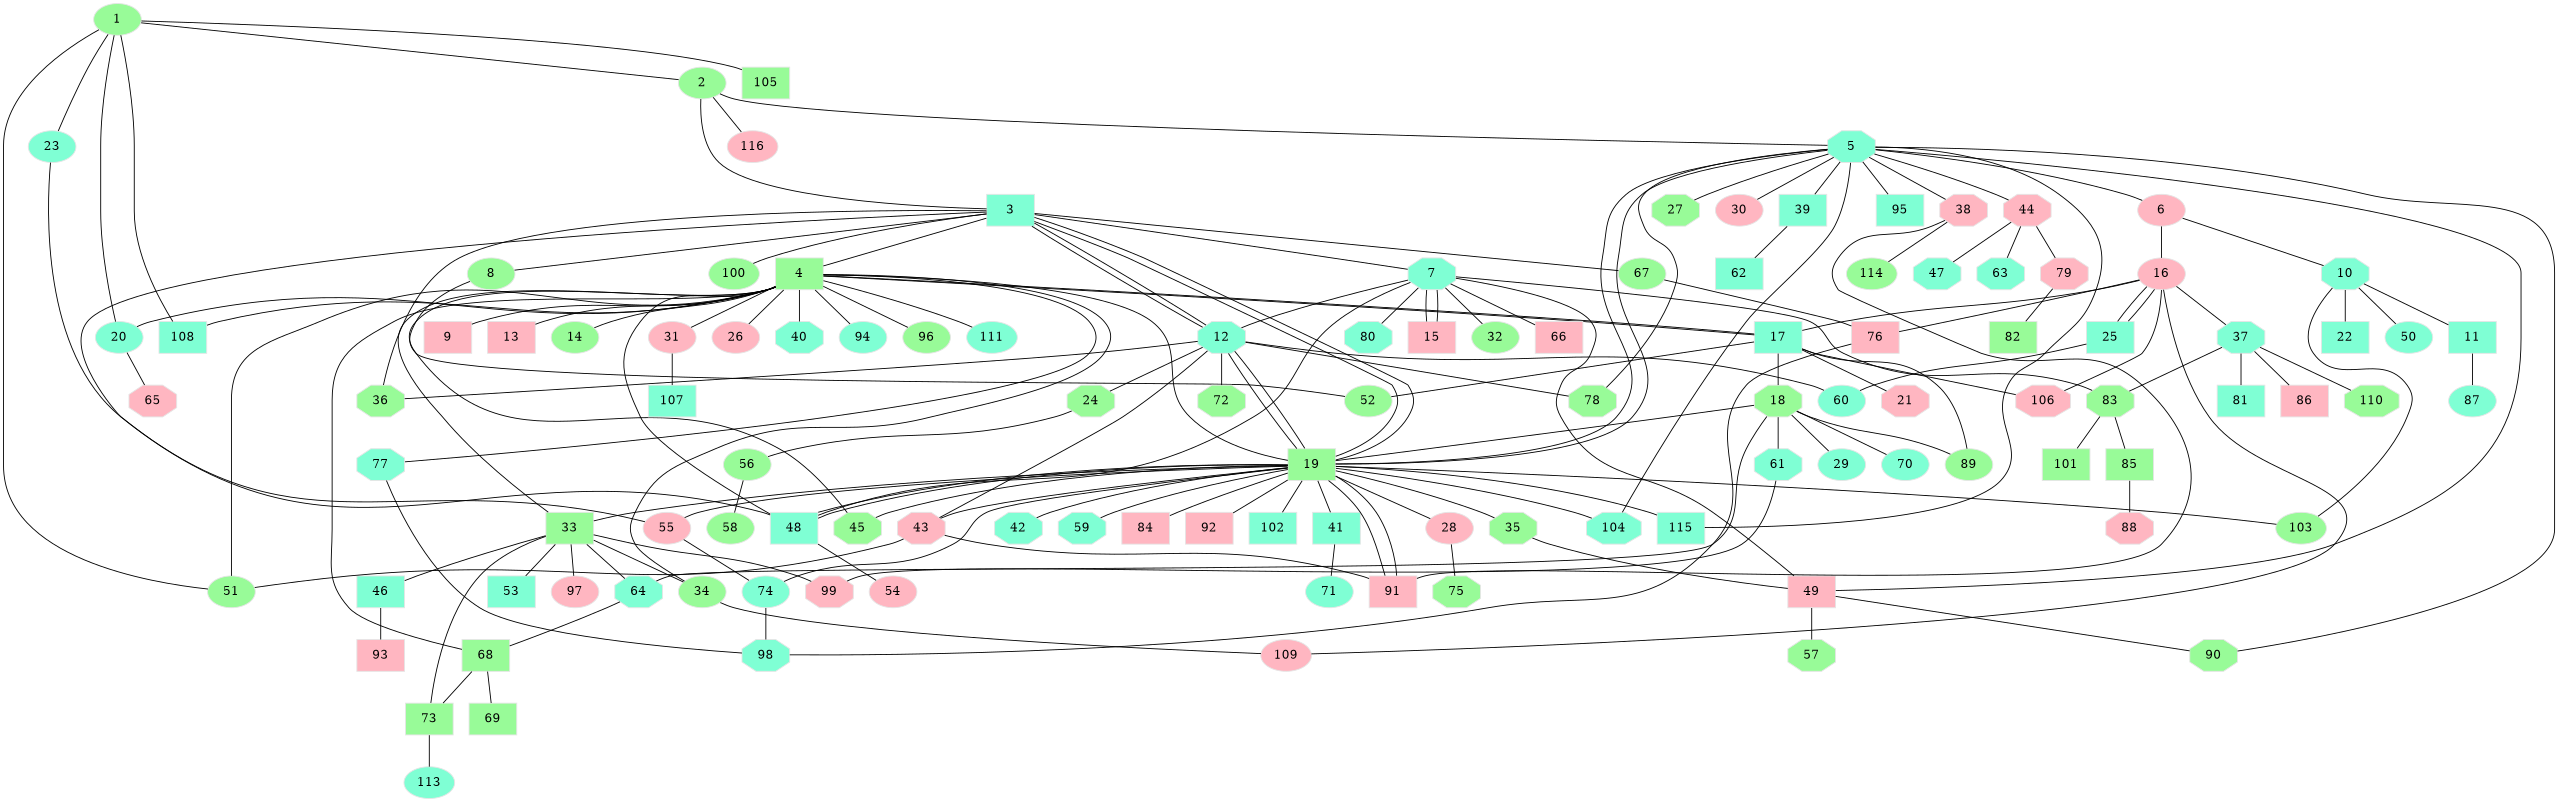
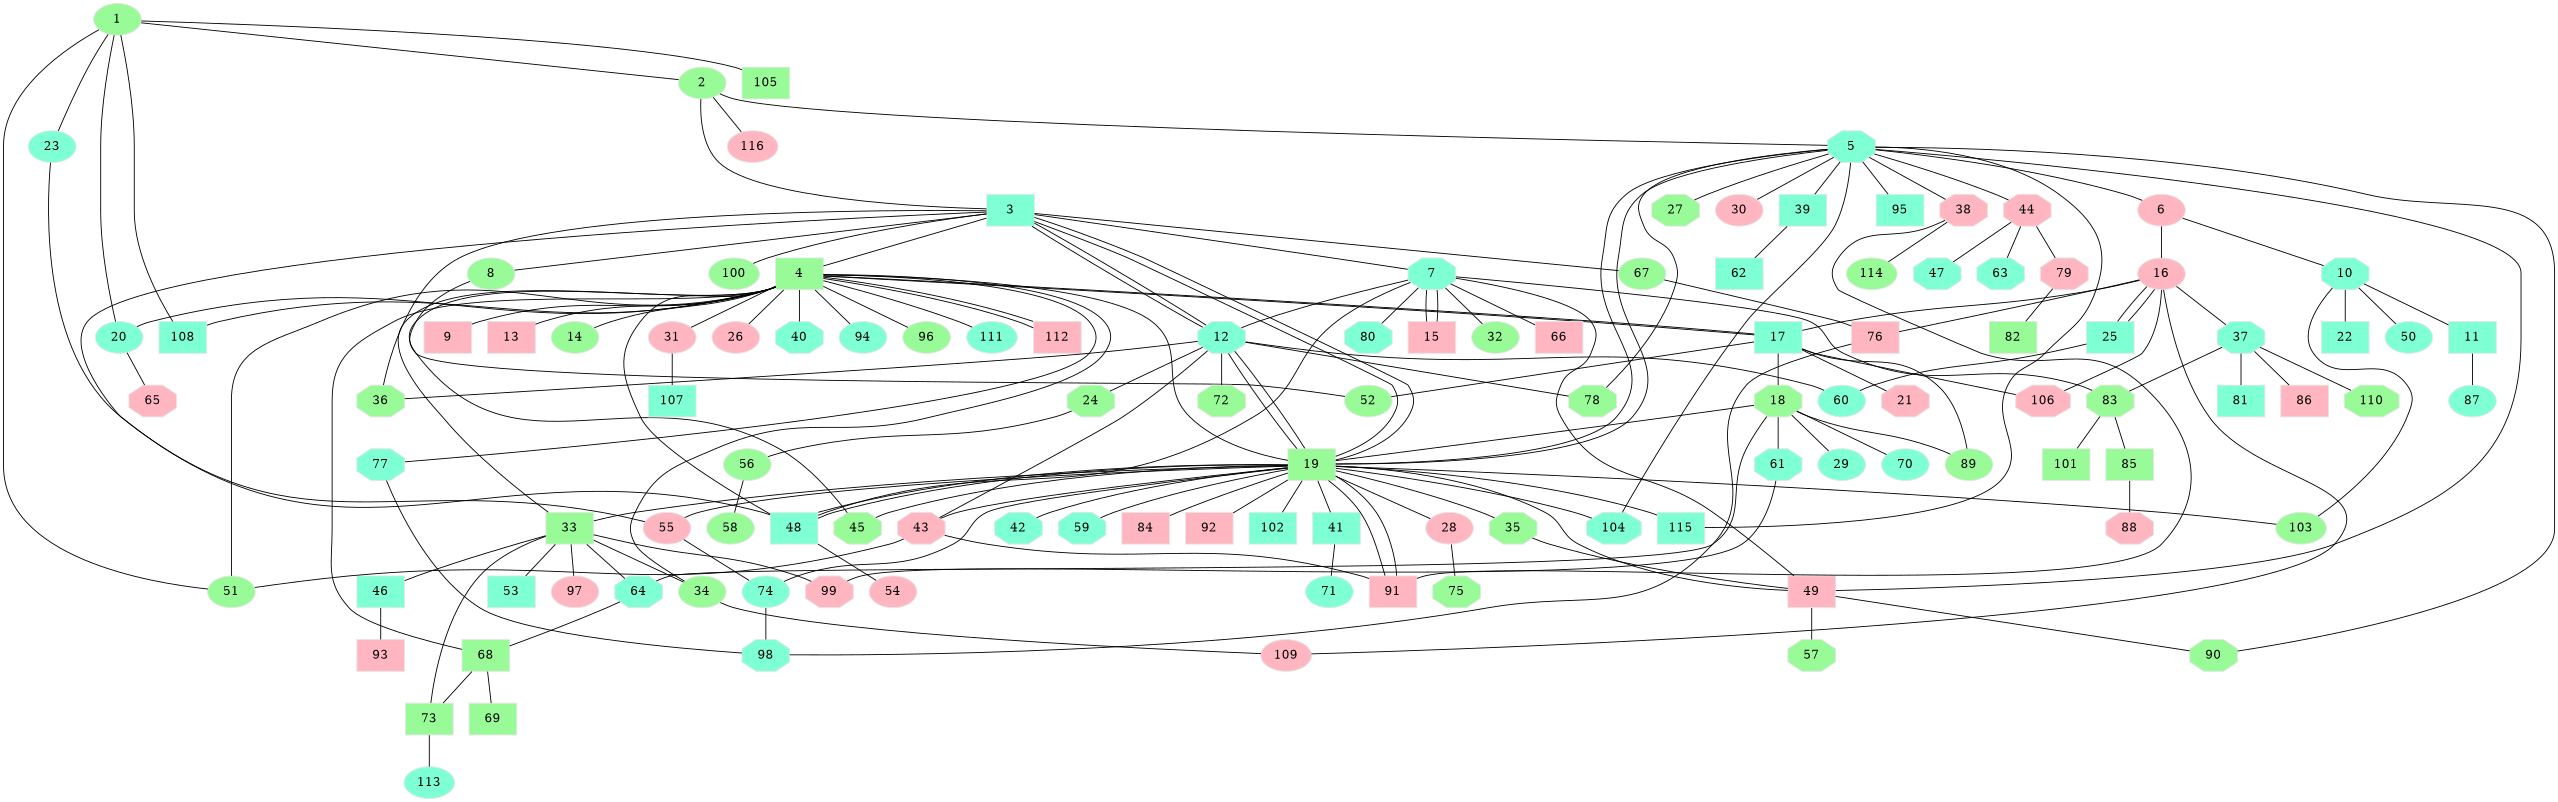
node "112": added
edge "19" -- "49": added
